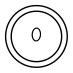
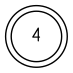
node "0": label "0" -> "4"
